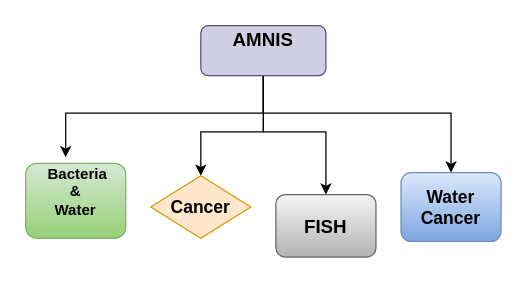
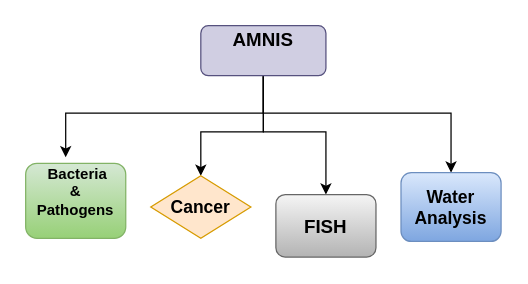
node "Bacteria & Water": label "Bacteria & Water" -> "Bacteria & Pathogens"
node "Water Cancer": label "Water Cancer" -> "Water Analysis"
